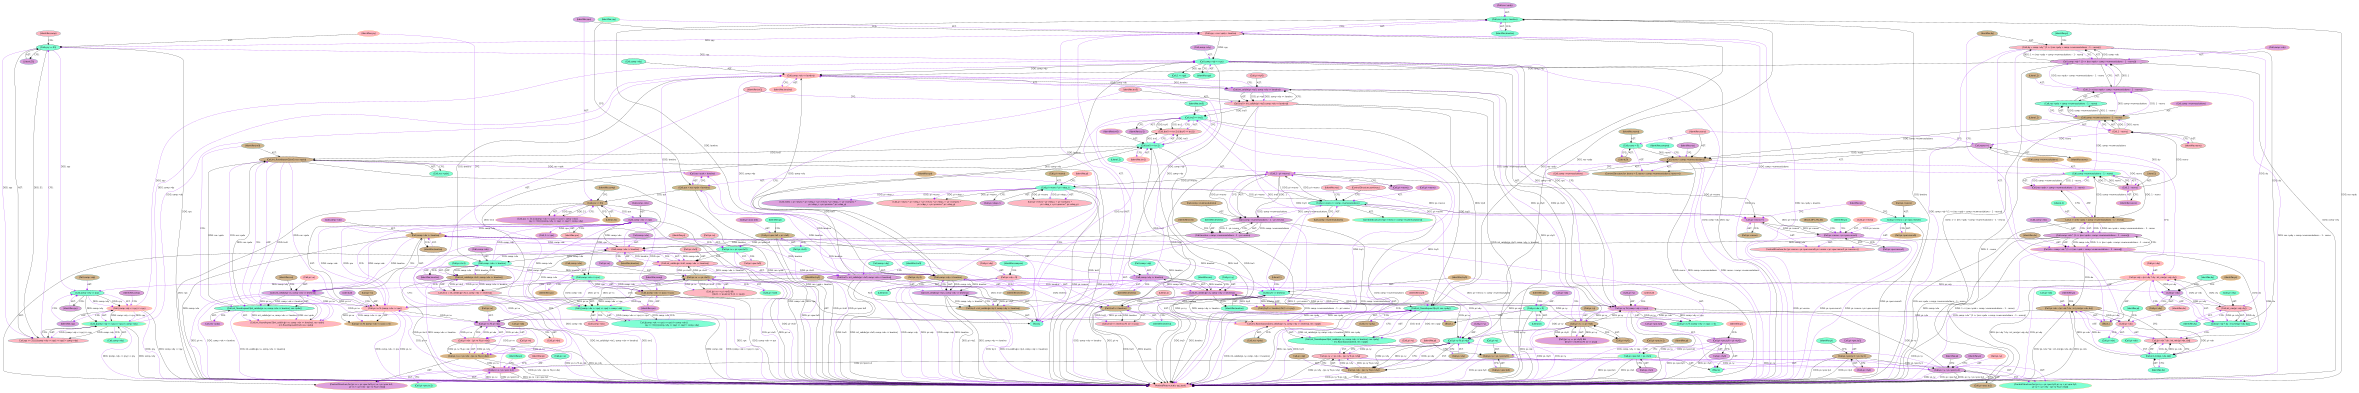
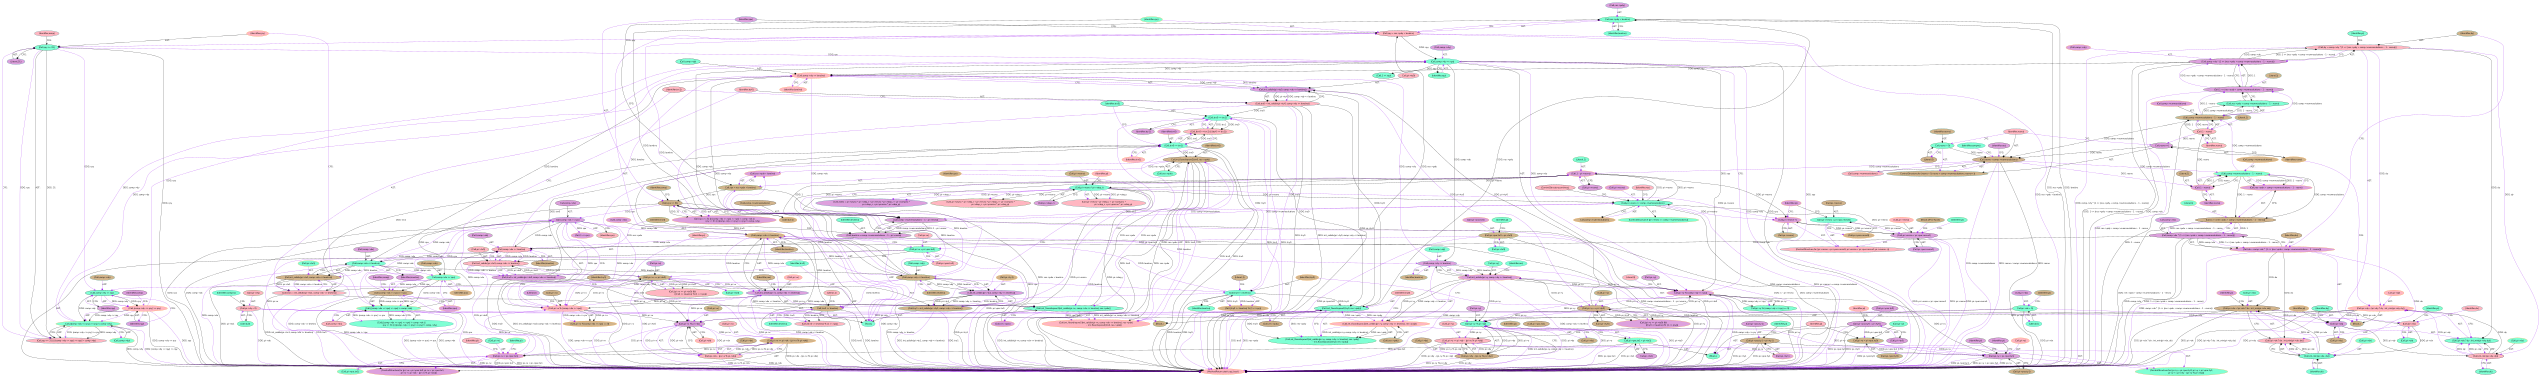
edge "(Call,pi->x += pi->dx - (pi->x % pi->dx))" -> "(Call,int_ceildiv(pi->tx0, comp->dx << levelno))": now "(Call,pi->x += pi->dx - (pi->x % pi->dx))" -> "(Call,pi->dx - (pi->x % pi->dx))"
edge "(Call,!pi->dy ? dy : int_min(pi->dy, dy))" -> "(Call,!pi->dx ? dx : int_min(pi->dx, dx))": now "(Call,!pi->dy ? dy : int_min(pi->dy, dy))" -> "(Call,int_min(pi->dy, dy))"
edge "(Call,pi->resno = pi->poc.resno0)" -> "(MethodReturn,static opj_bool)": removed, label "DDG: pi->poc.resno0"
